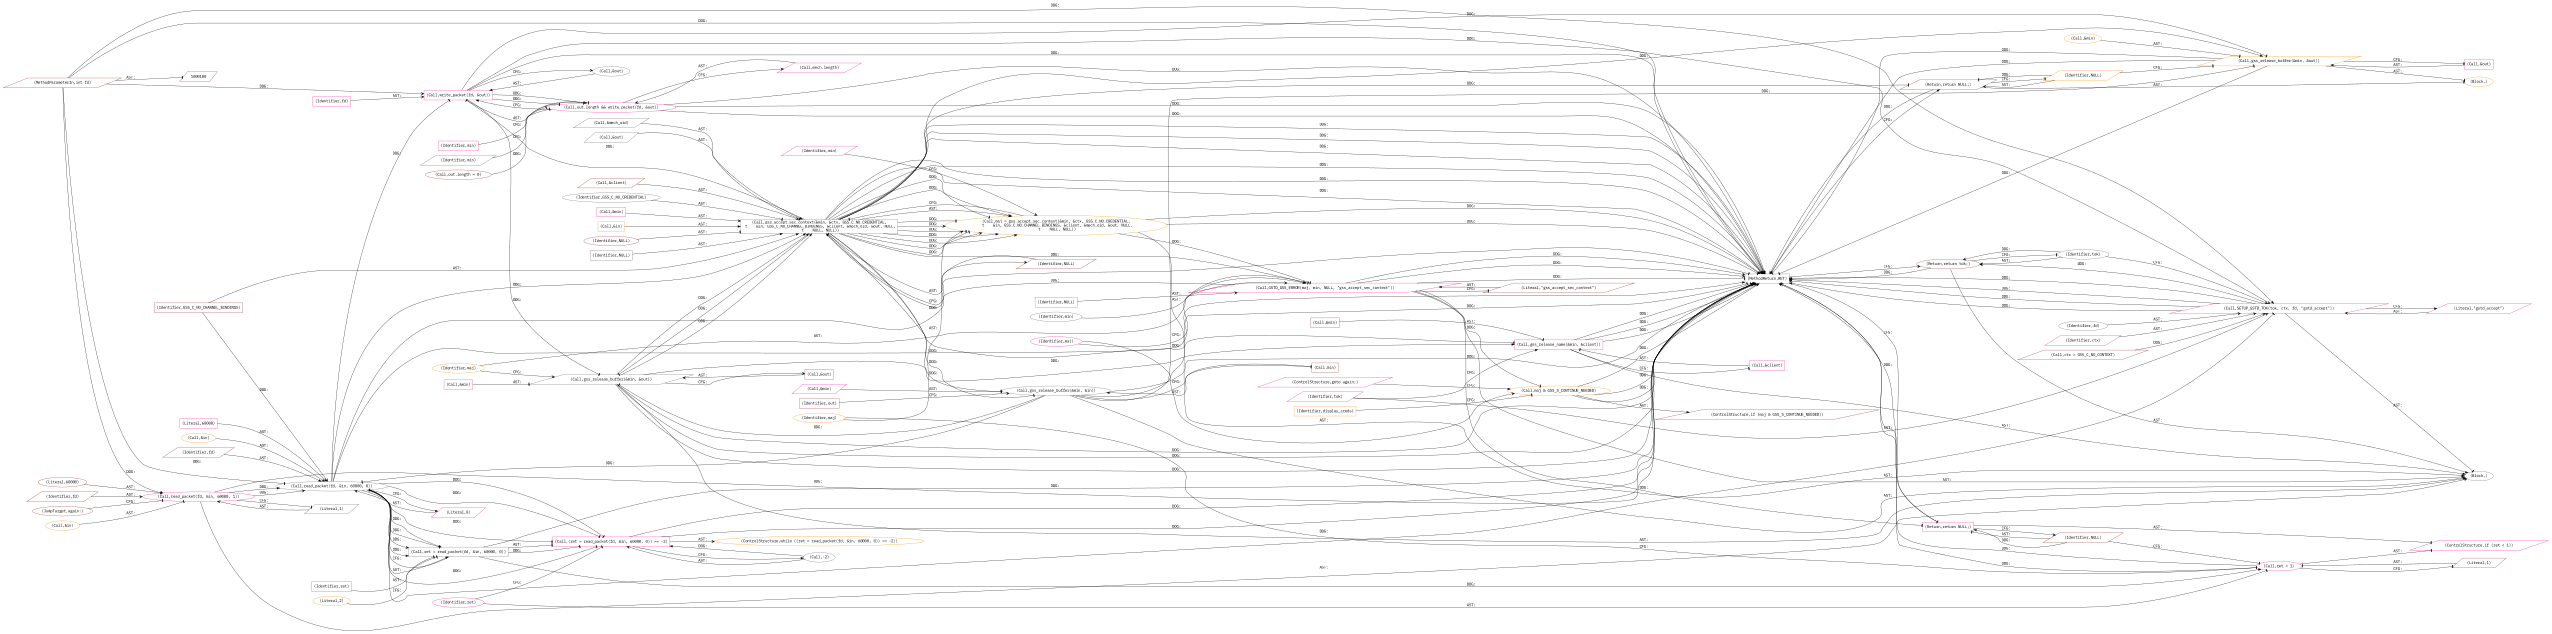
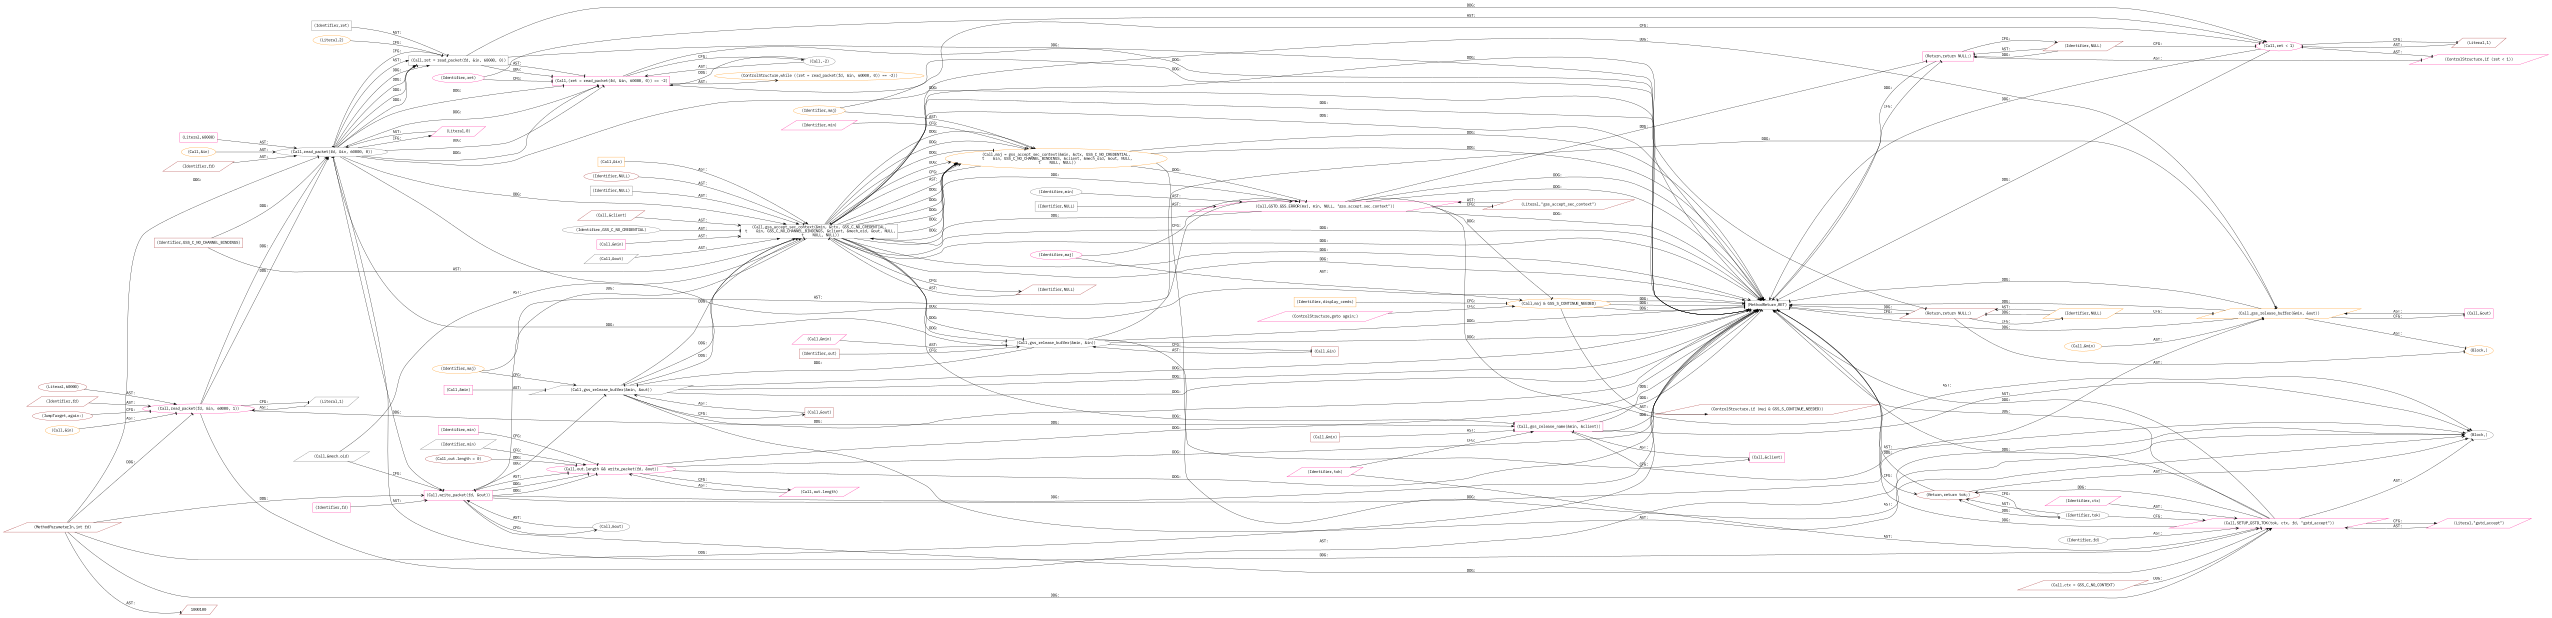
node "(Call,mech.length)": label "(Call,mech.length)" -> "(Call,out.length)"
edge "(Call,out.length && write_packet(fd, &out))" -> "(Call,write_packet(fd, &out))": now "(Call,&mech_oid)" -> "(Call,write_packet(fd, &out))"
